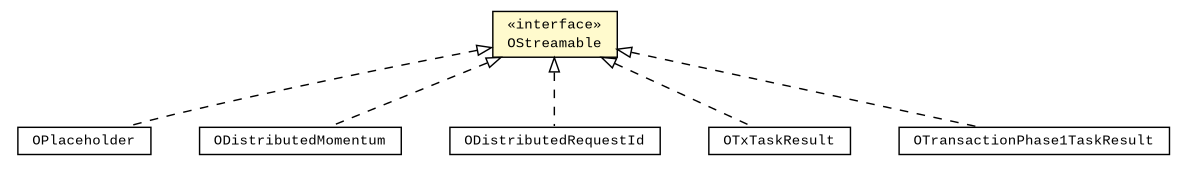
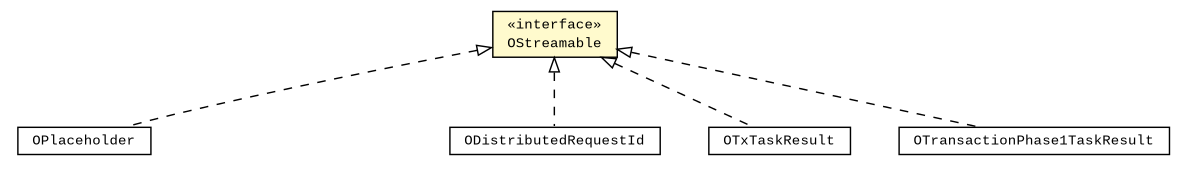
node "ODistributedMomentum": removed
